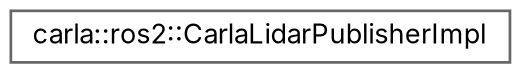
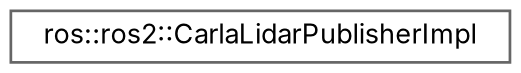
node "carla::ros2::CarlaLidarPublisherImpl": label "carla::ros2::CarlaLidarPublisherImpl" -> "ros::ros2::CarlaLidarPublisherImpl"
